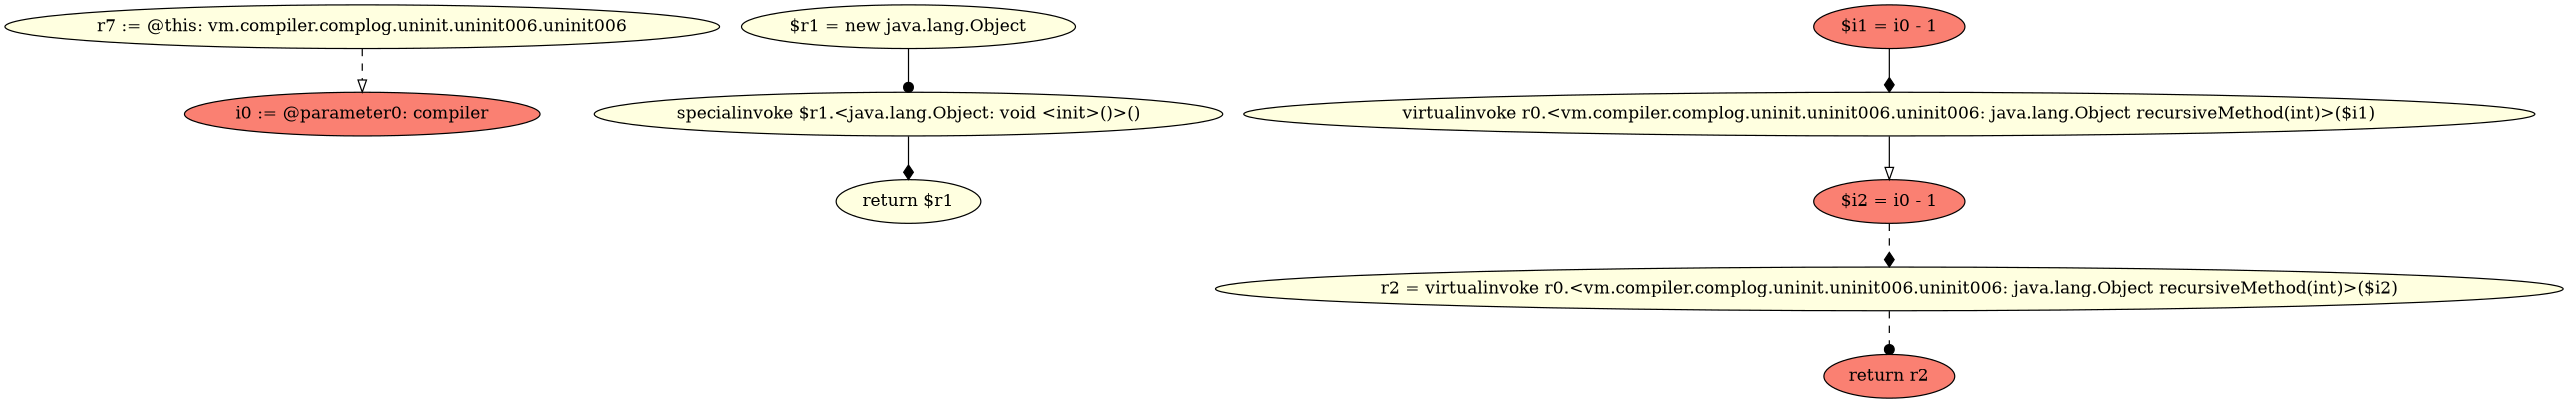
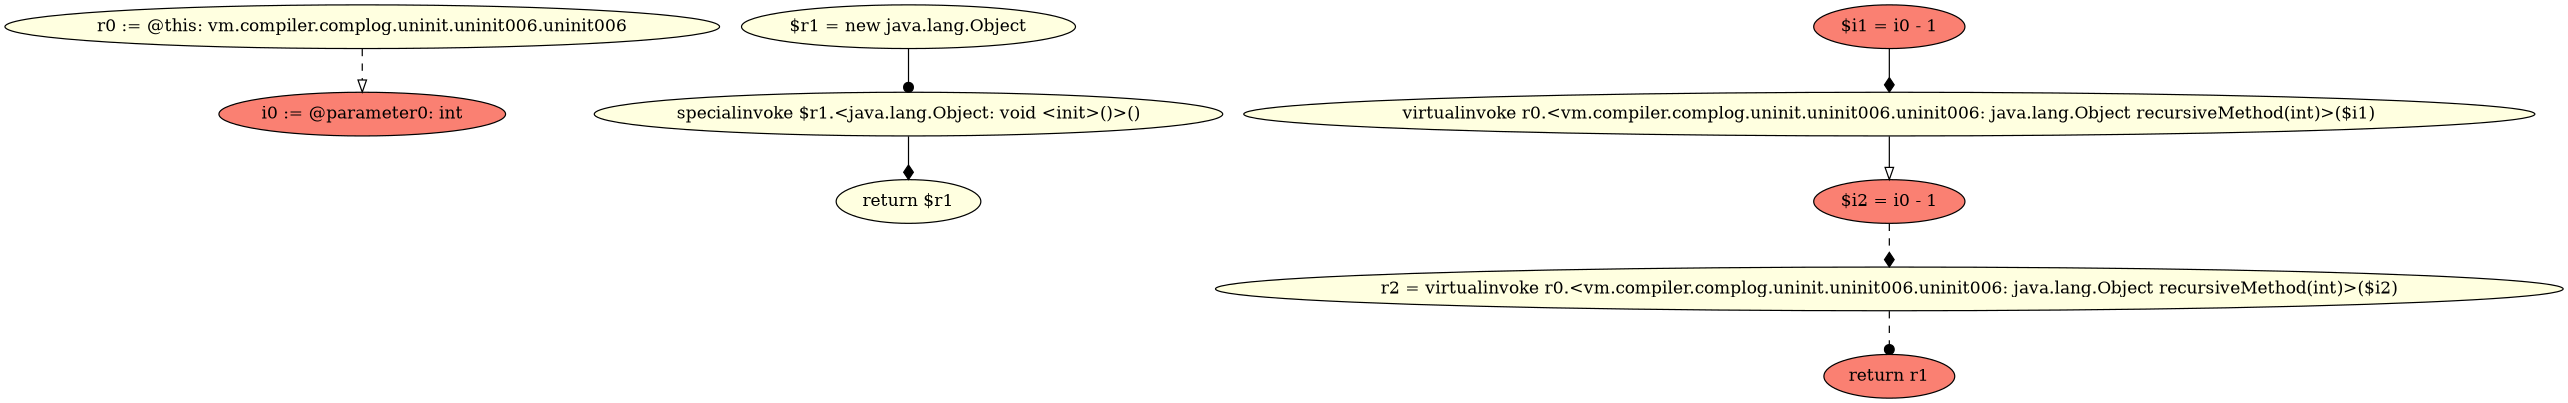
node "r7 := @this: vm.compiler.complog.uninit.uninit006.uninit006": label "r7 := @this: vm.compiler.complog.uninit.uninit006.uninit006" -> "r0 := @this: vm.compiler.complog.uninit.uninit006.uninit006"
node "i0 := @parameter0: compiler": label "i0 := @parameter0: compiler" -> "i0 := @parameter0: int"
node "return r2": label "return r2" -> "return r1"
